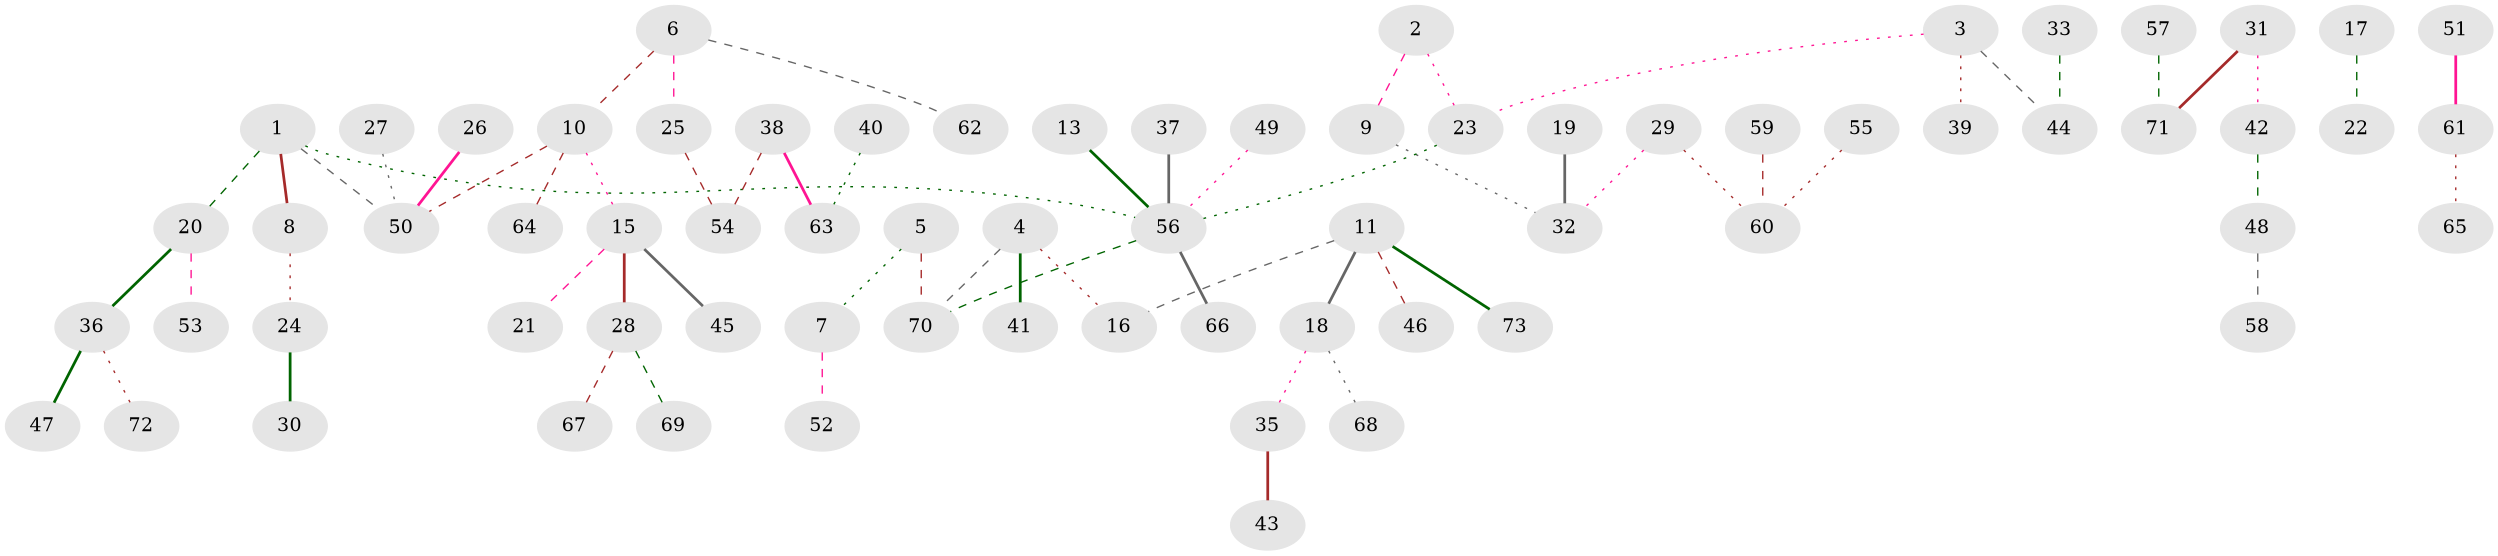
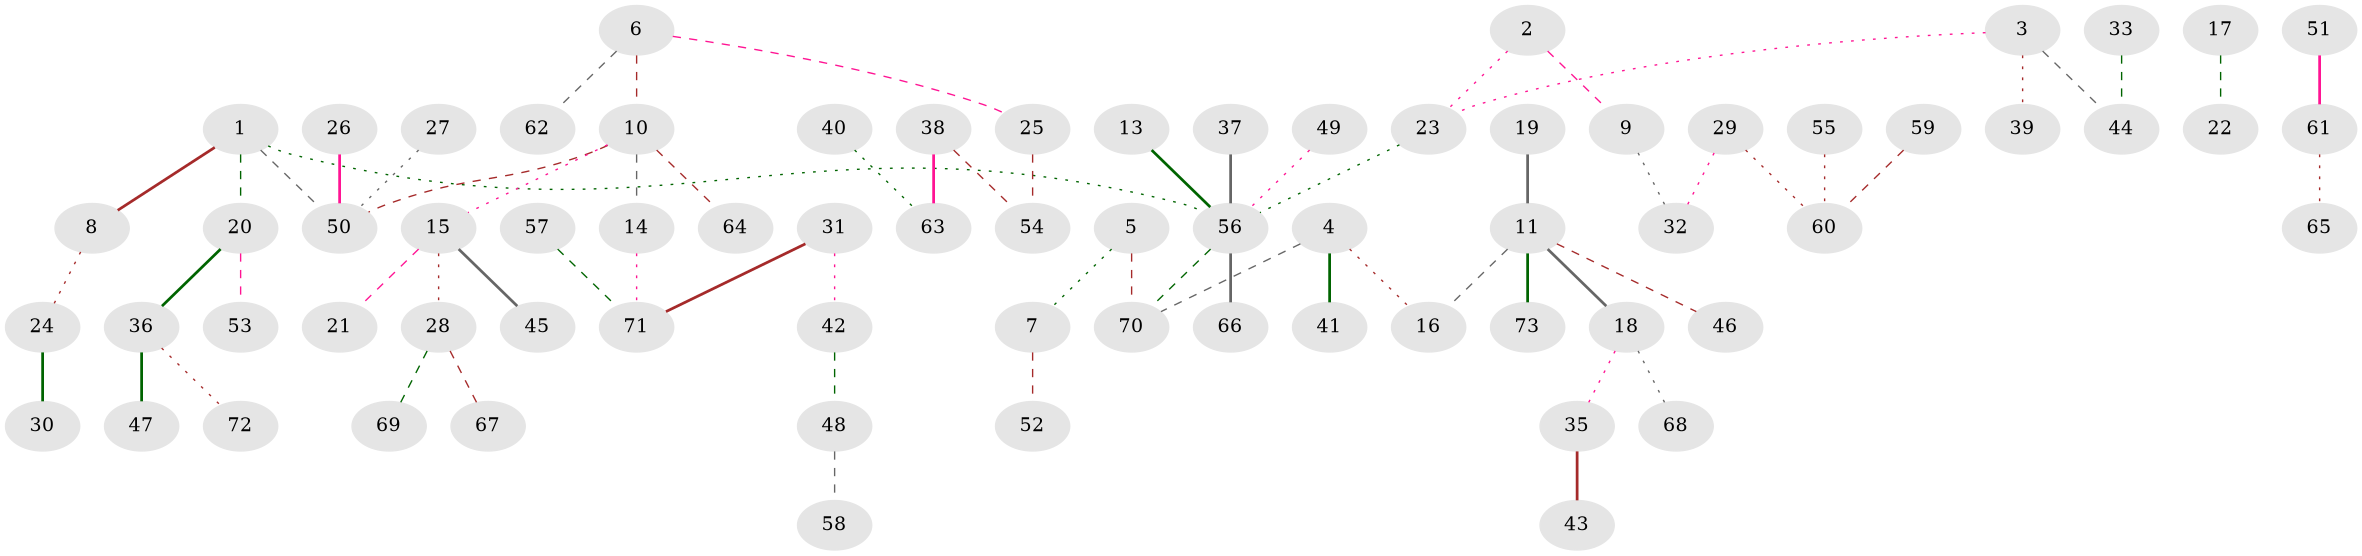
edge "19" -- "32": now "19" -- "11"
node "14": added
edge "15" -- "28": style bold -> dotted
edge "7" -- "52": color deeppink -> brown
